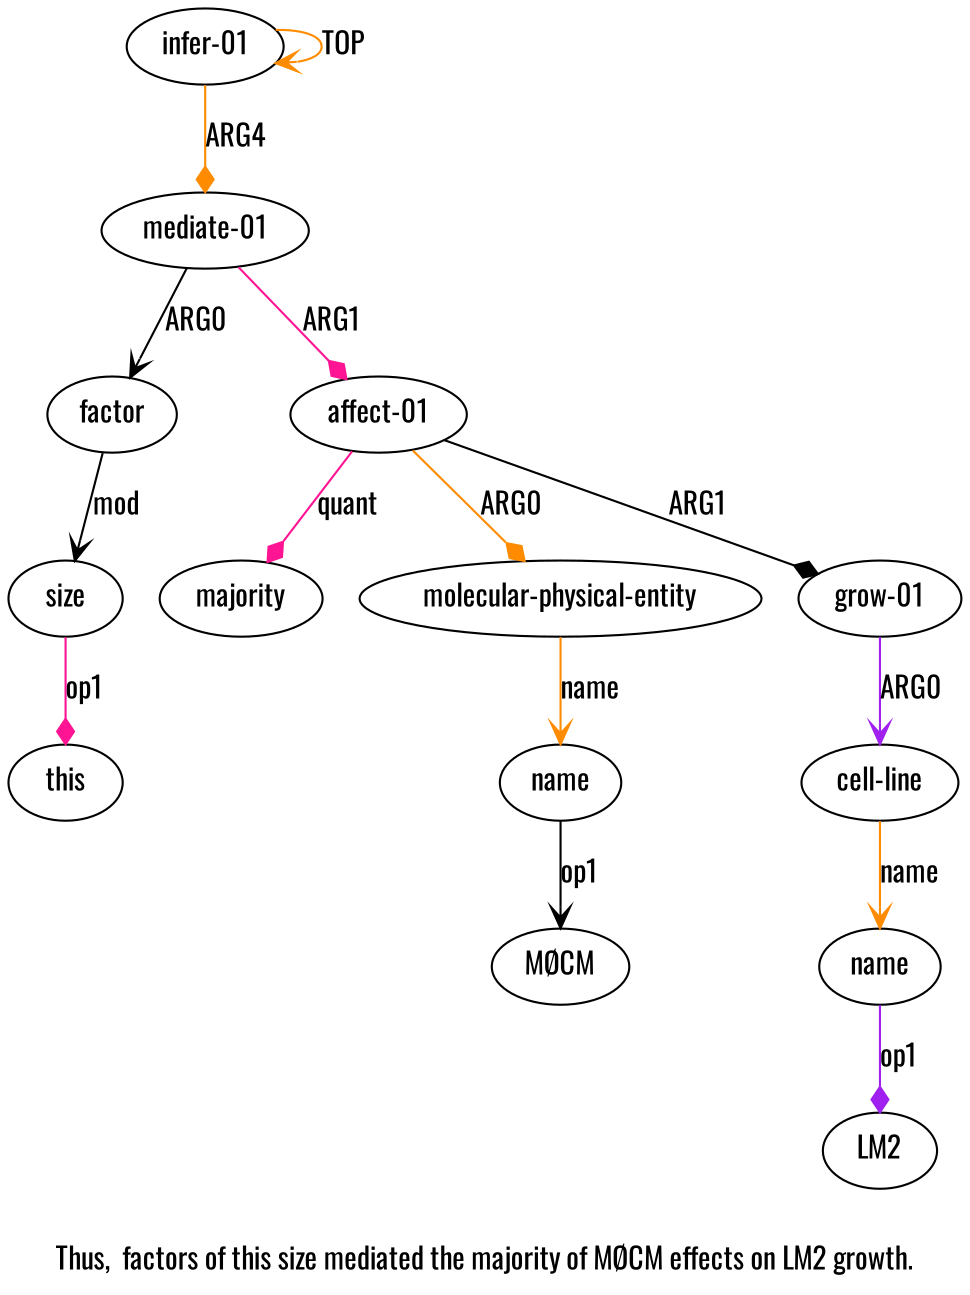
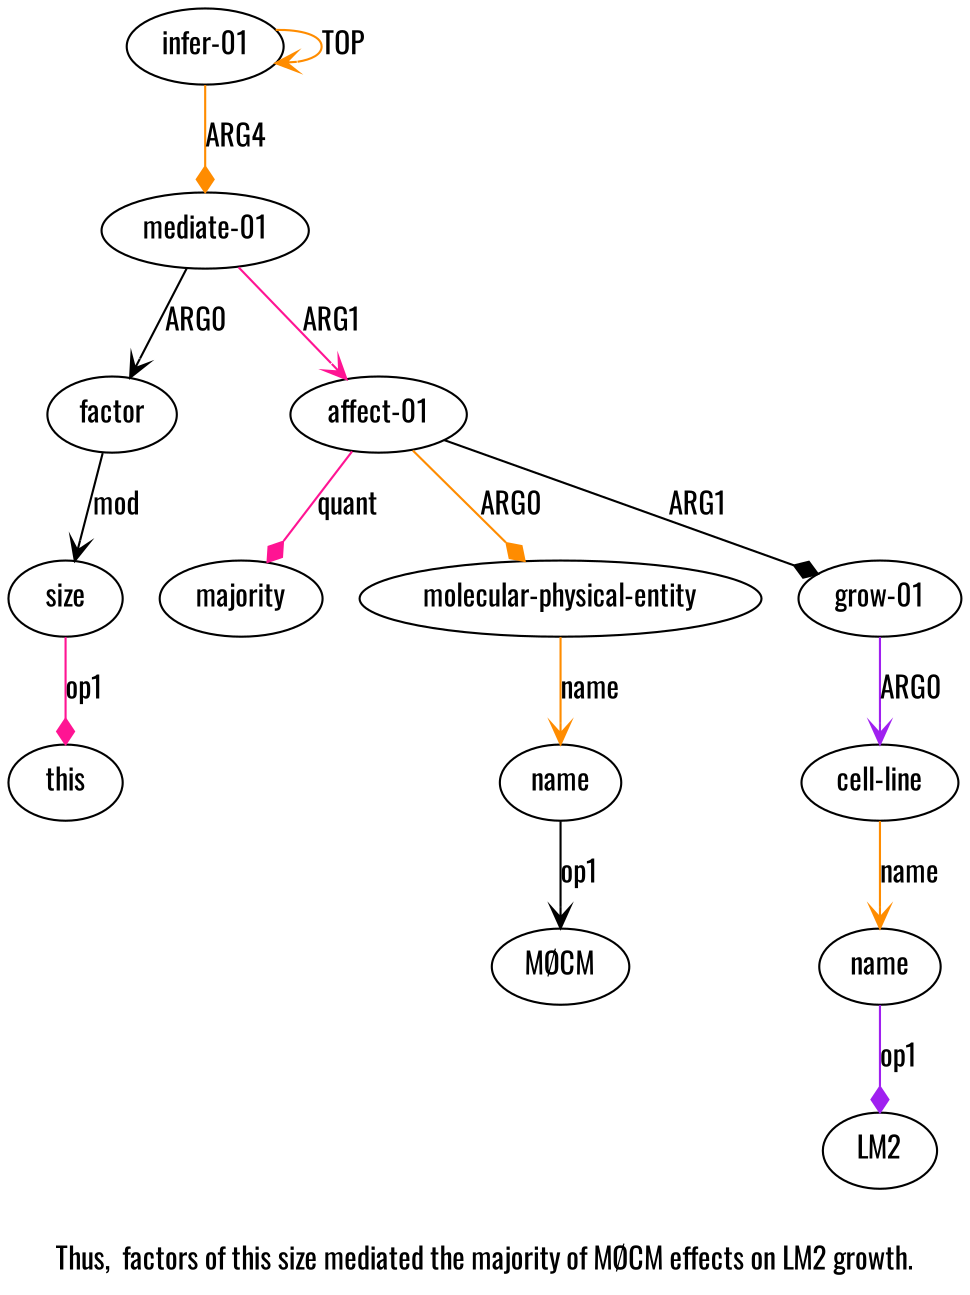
edge "mediate-01" -> "affect-01": arrowhead diamond -> vee
